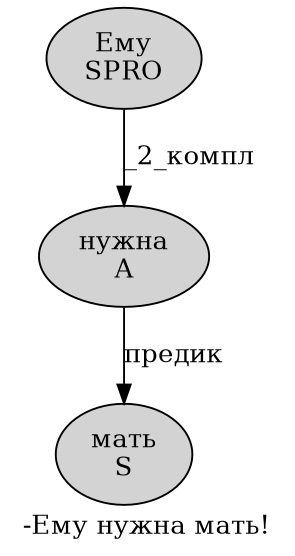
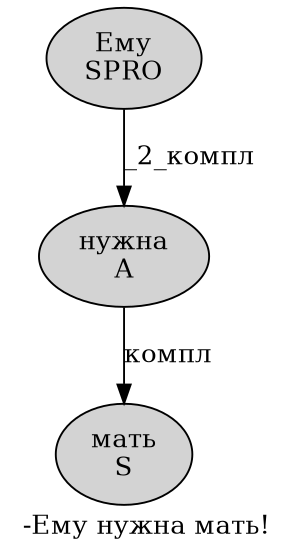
edge "нужна A" -> "мать S": label "предик" -> "компл"
